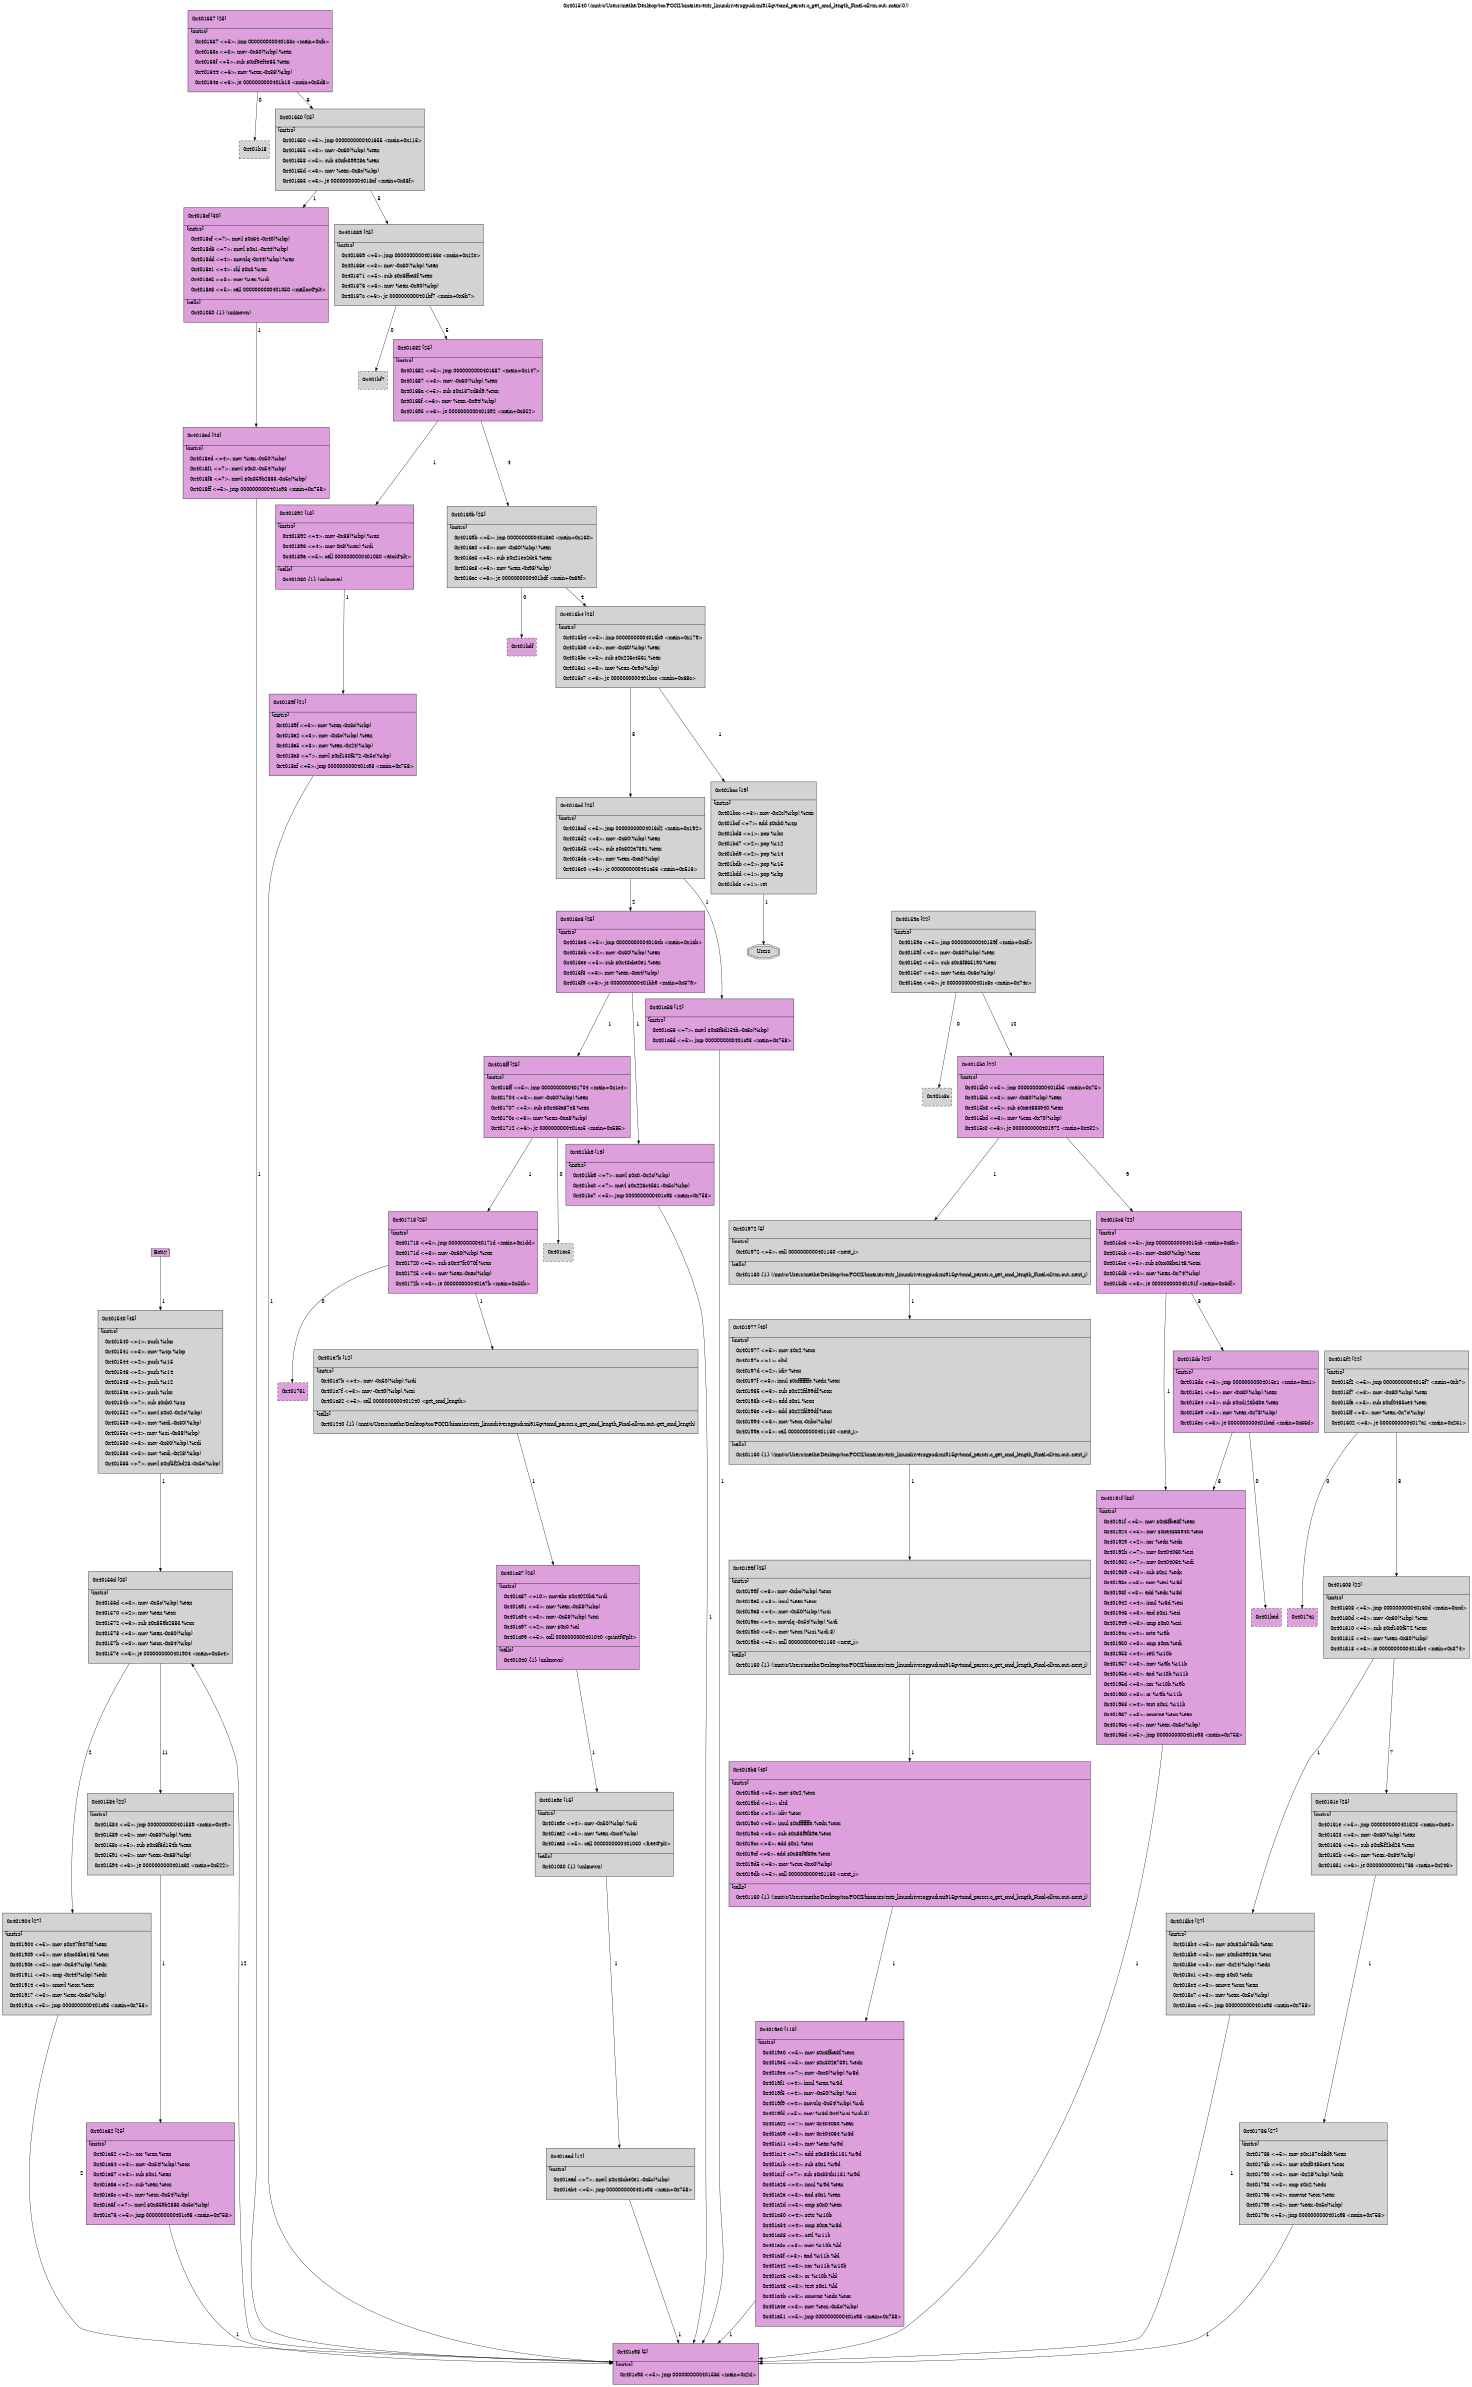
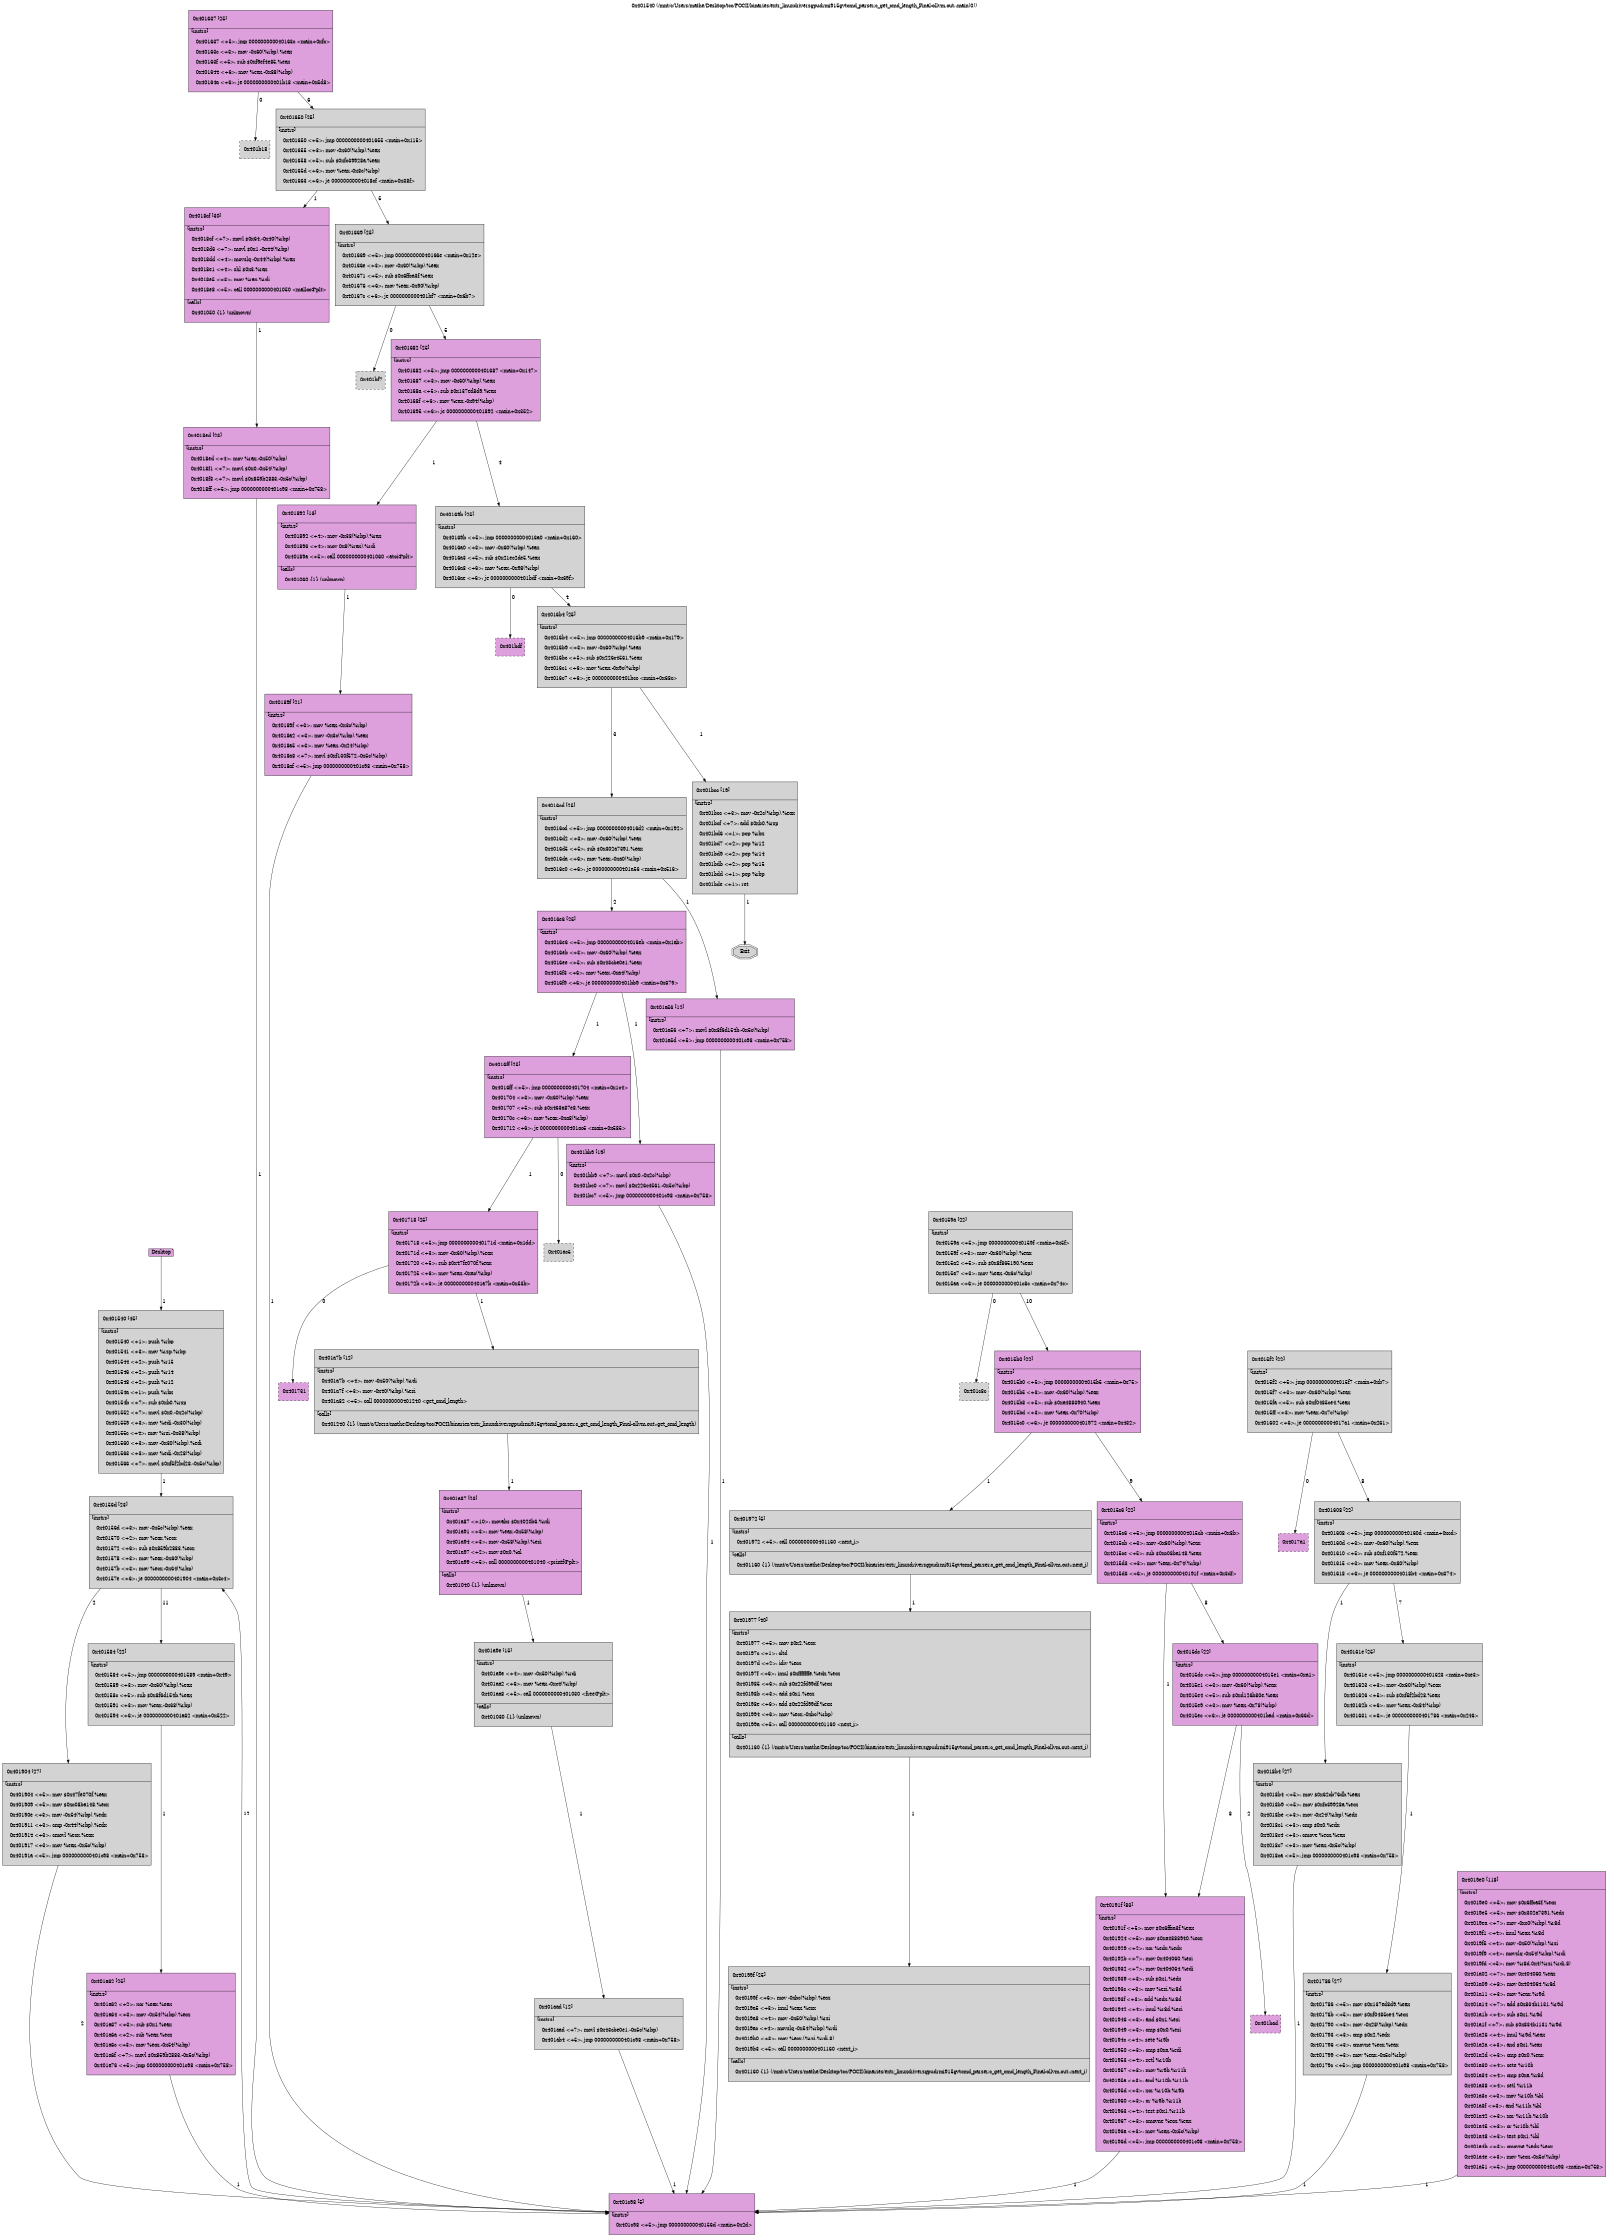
node "Users": label "Users" -> "Exit"
node "Entry": label "Entry" -> "Desktop"
edge "0x4015dc [22]" -> "0x401bad": label " 0" -> " 2"
node "0x4019b8 [40]": removed
